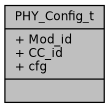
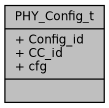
node "PHY_Config_t": text "+ Mod_id" -> "+ Config_id"
